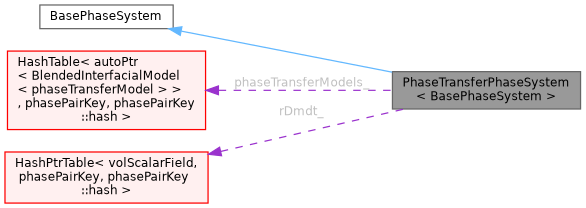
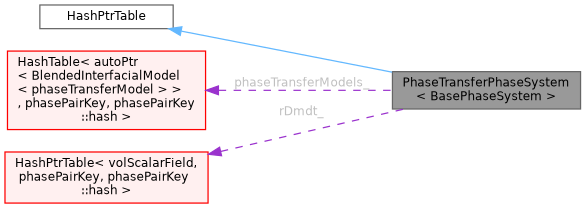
node "BasePhaseSystem": label "BasePhaseSystem" -> "HashPtrTable"
